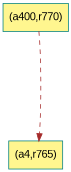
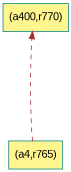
edge "(a400,r770)" -> "(a4,r765)": reversed
